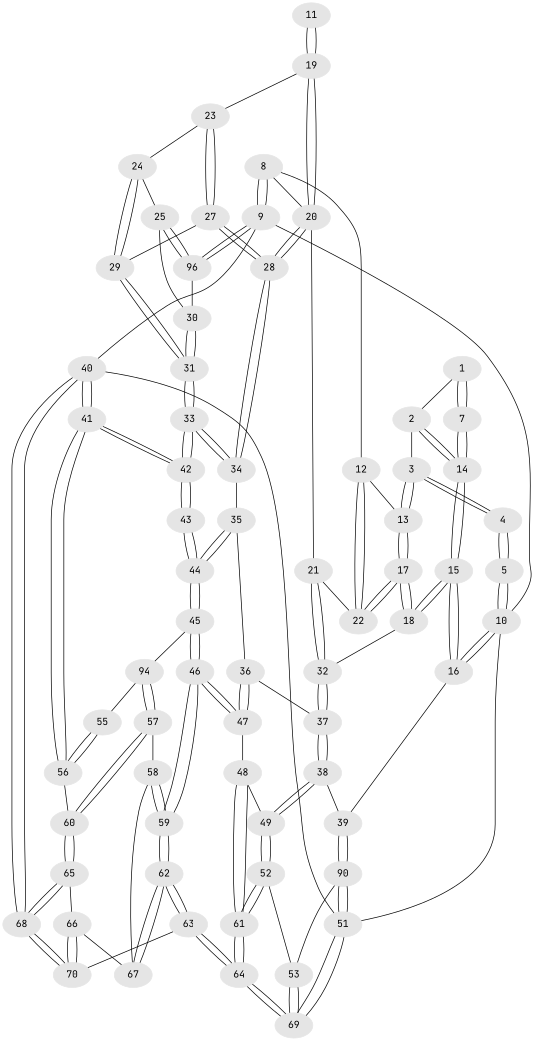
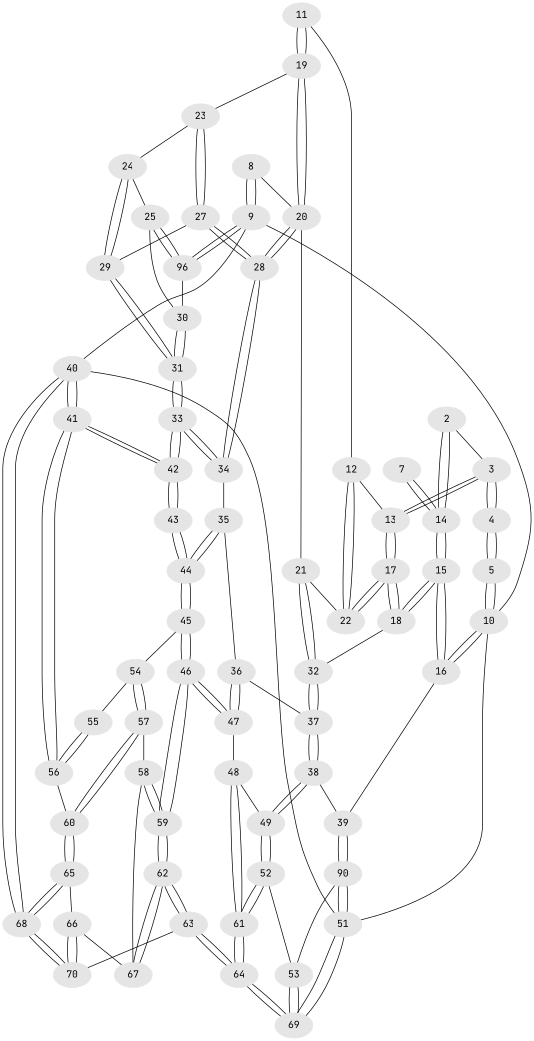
edge "8" -- "12": now "11" -- "12"
node "1": removed
node "94": label "94" -> "54"
